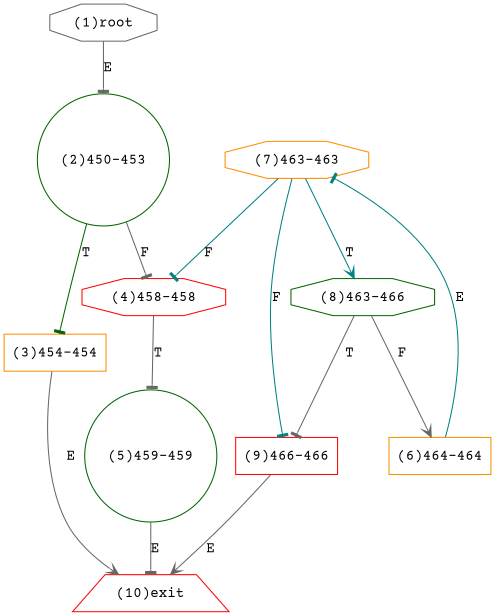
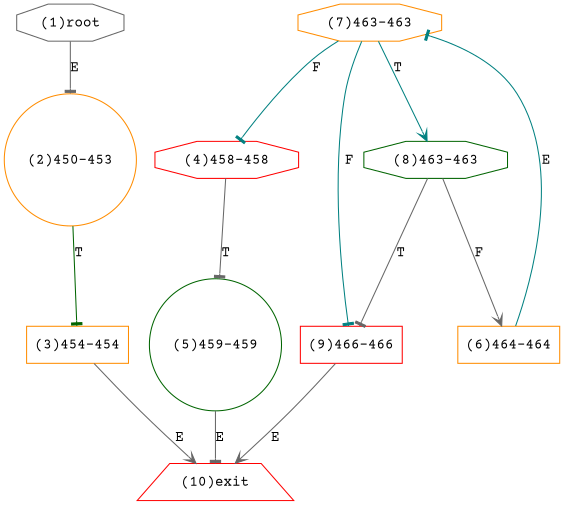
node "(2)450-453": color darkgreen -> darkorange
edge "(2)450-453" -> "(4)458-458": removed, label "F"
node "(8)463-466": label "(8)463-466" -> "(8)463-463"
